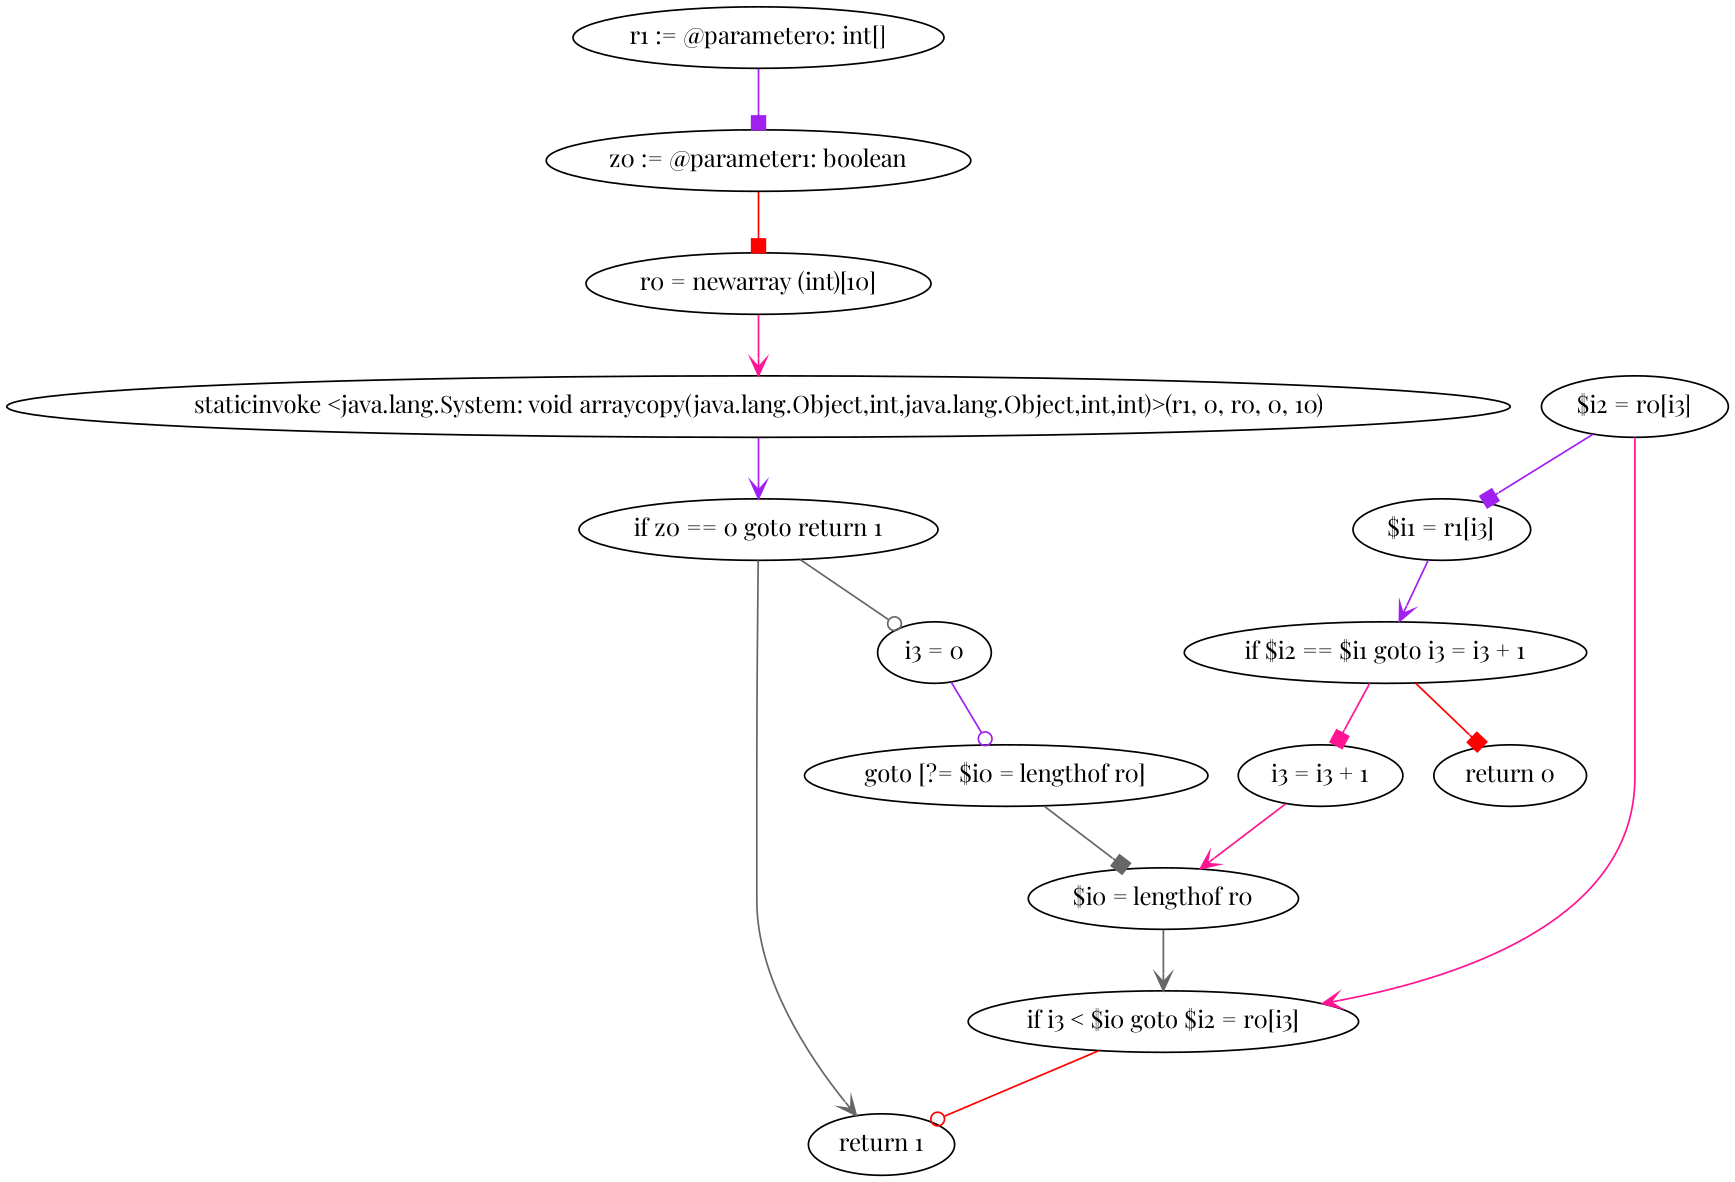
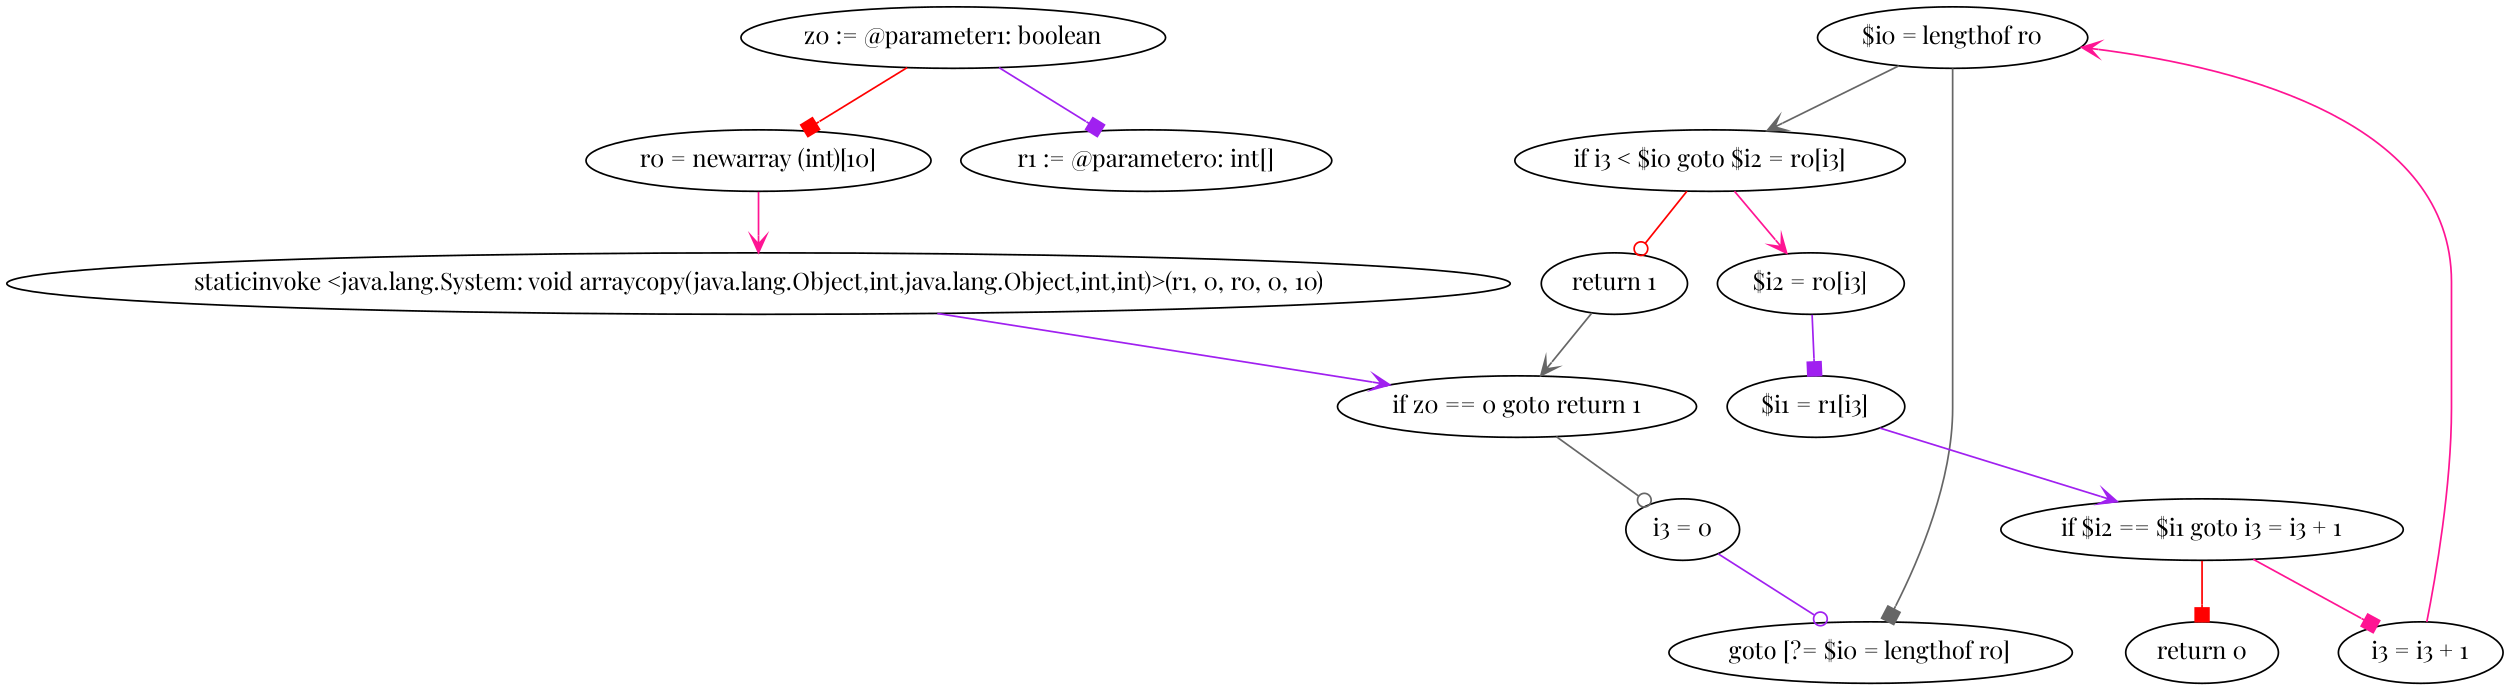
edge "r1 := @parameter0: int[]" -> "z0 := @parameter1: boolean": reversed
edge "$i2 = r0[i3]" -> "if i3 < $i0 goto $i2 = r0[i3]": reversed
edge "goto [?= $i0 = lengthof r0]" -> "$i0 = lengthof r0": reversed
edge "if z0 == 0 goto return 1" -> "return 1": reversed
